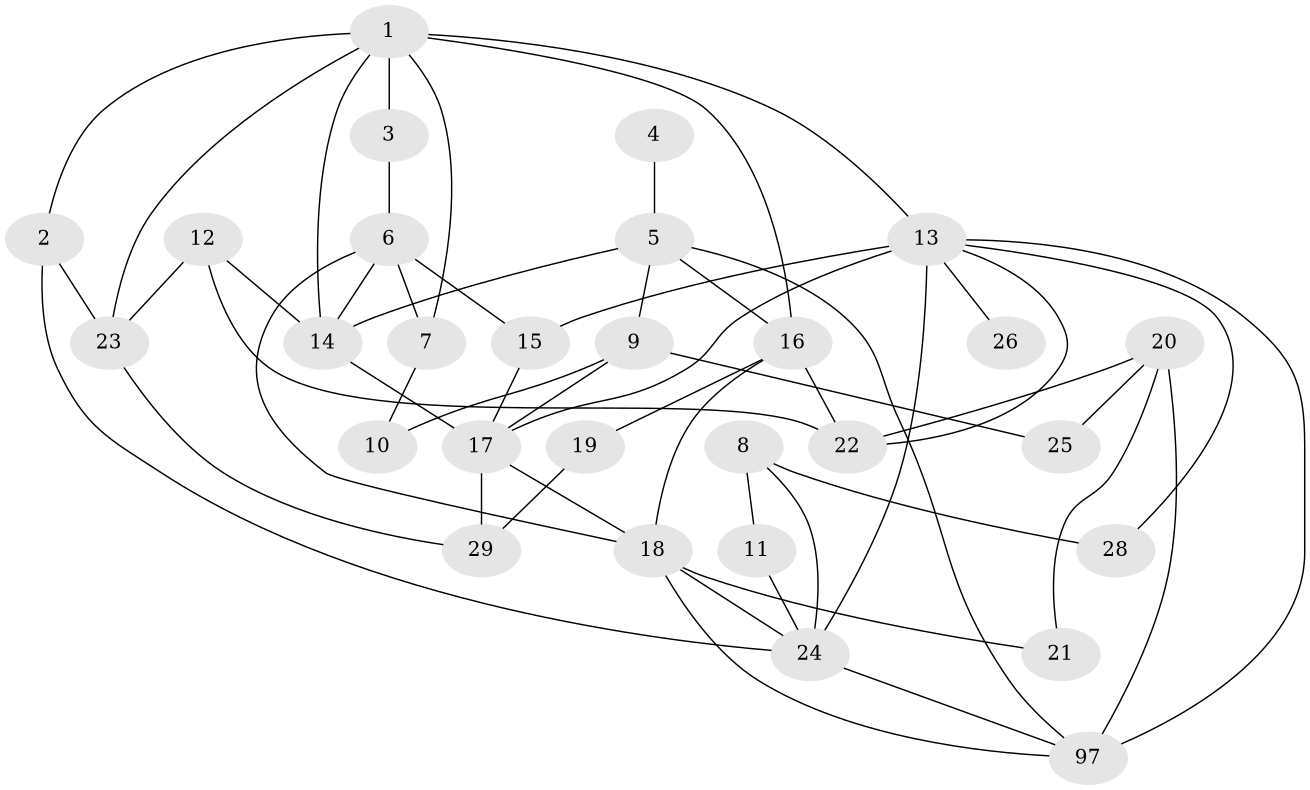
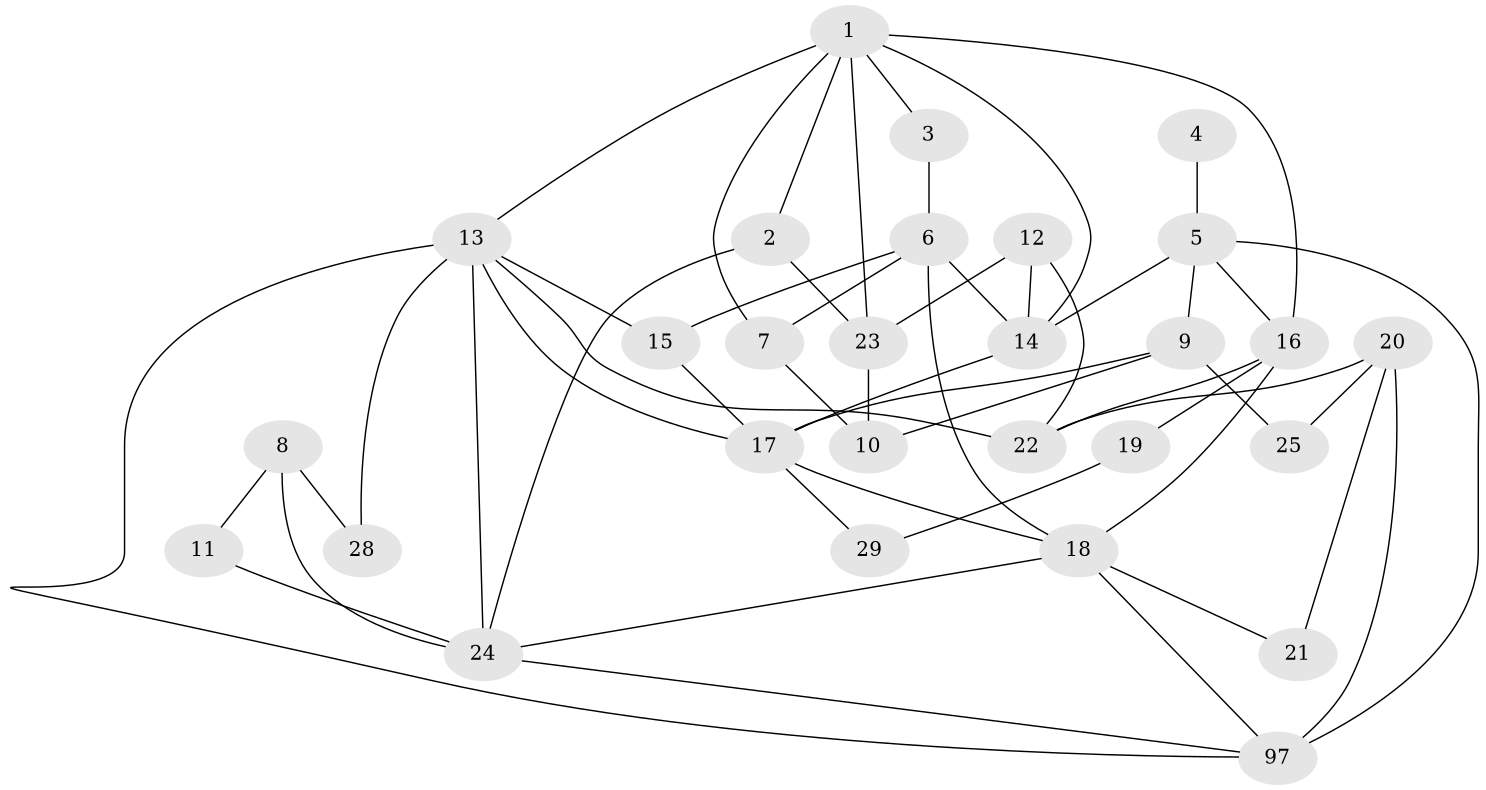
node "26": removed
edge "23" -- "29": now "23" -- "10"
